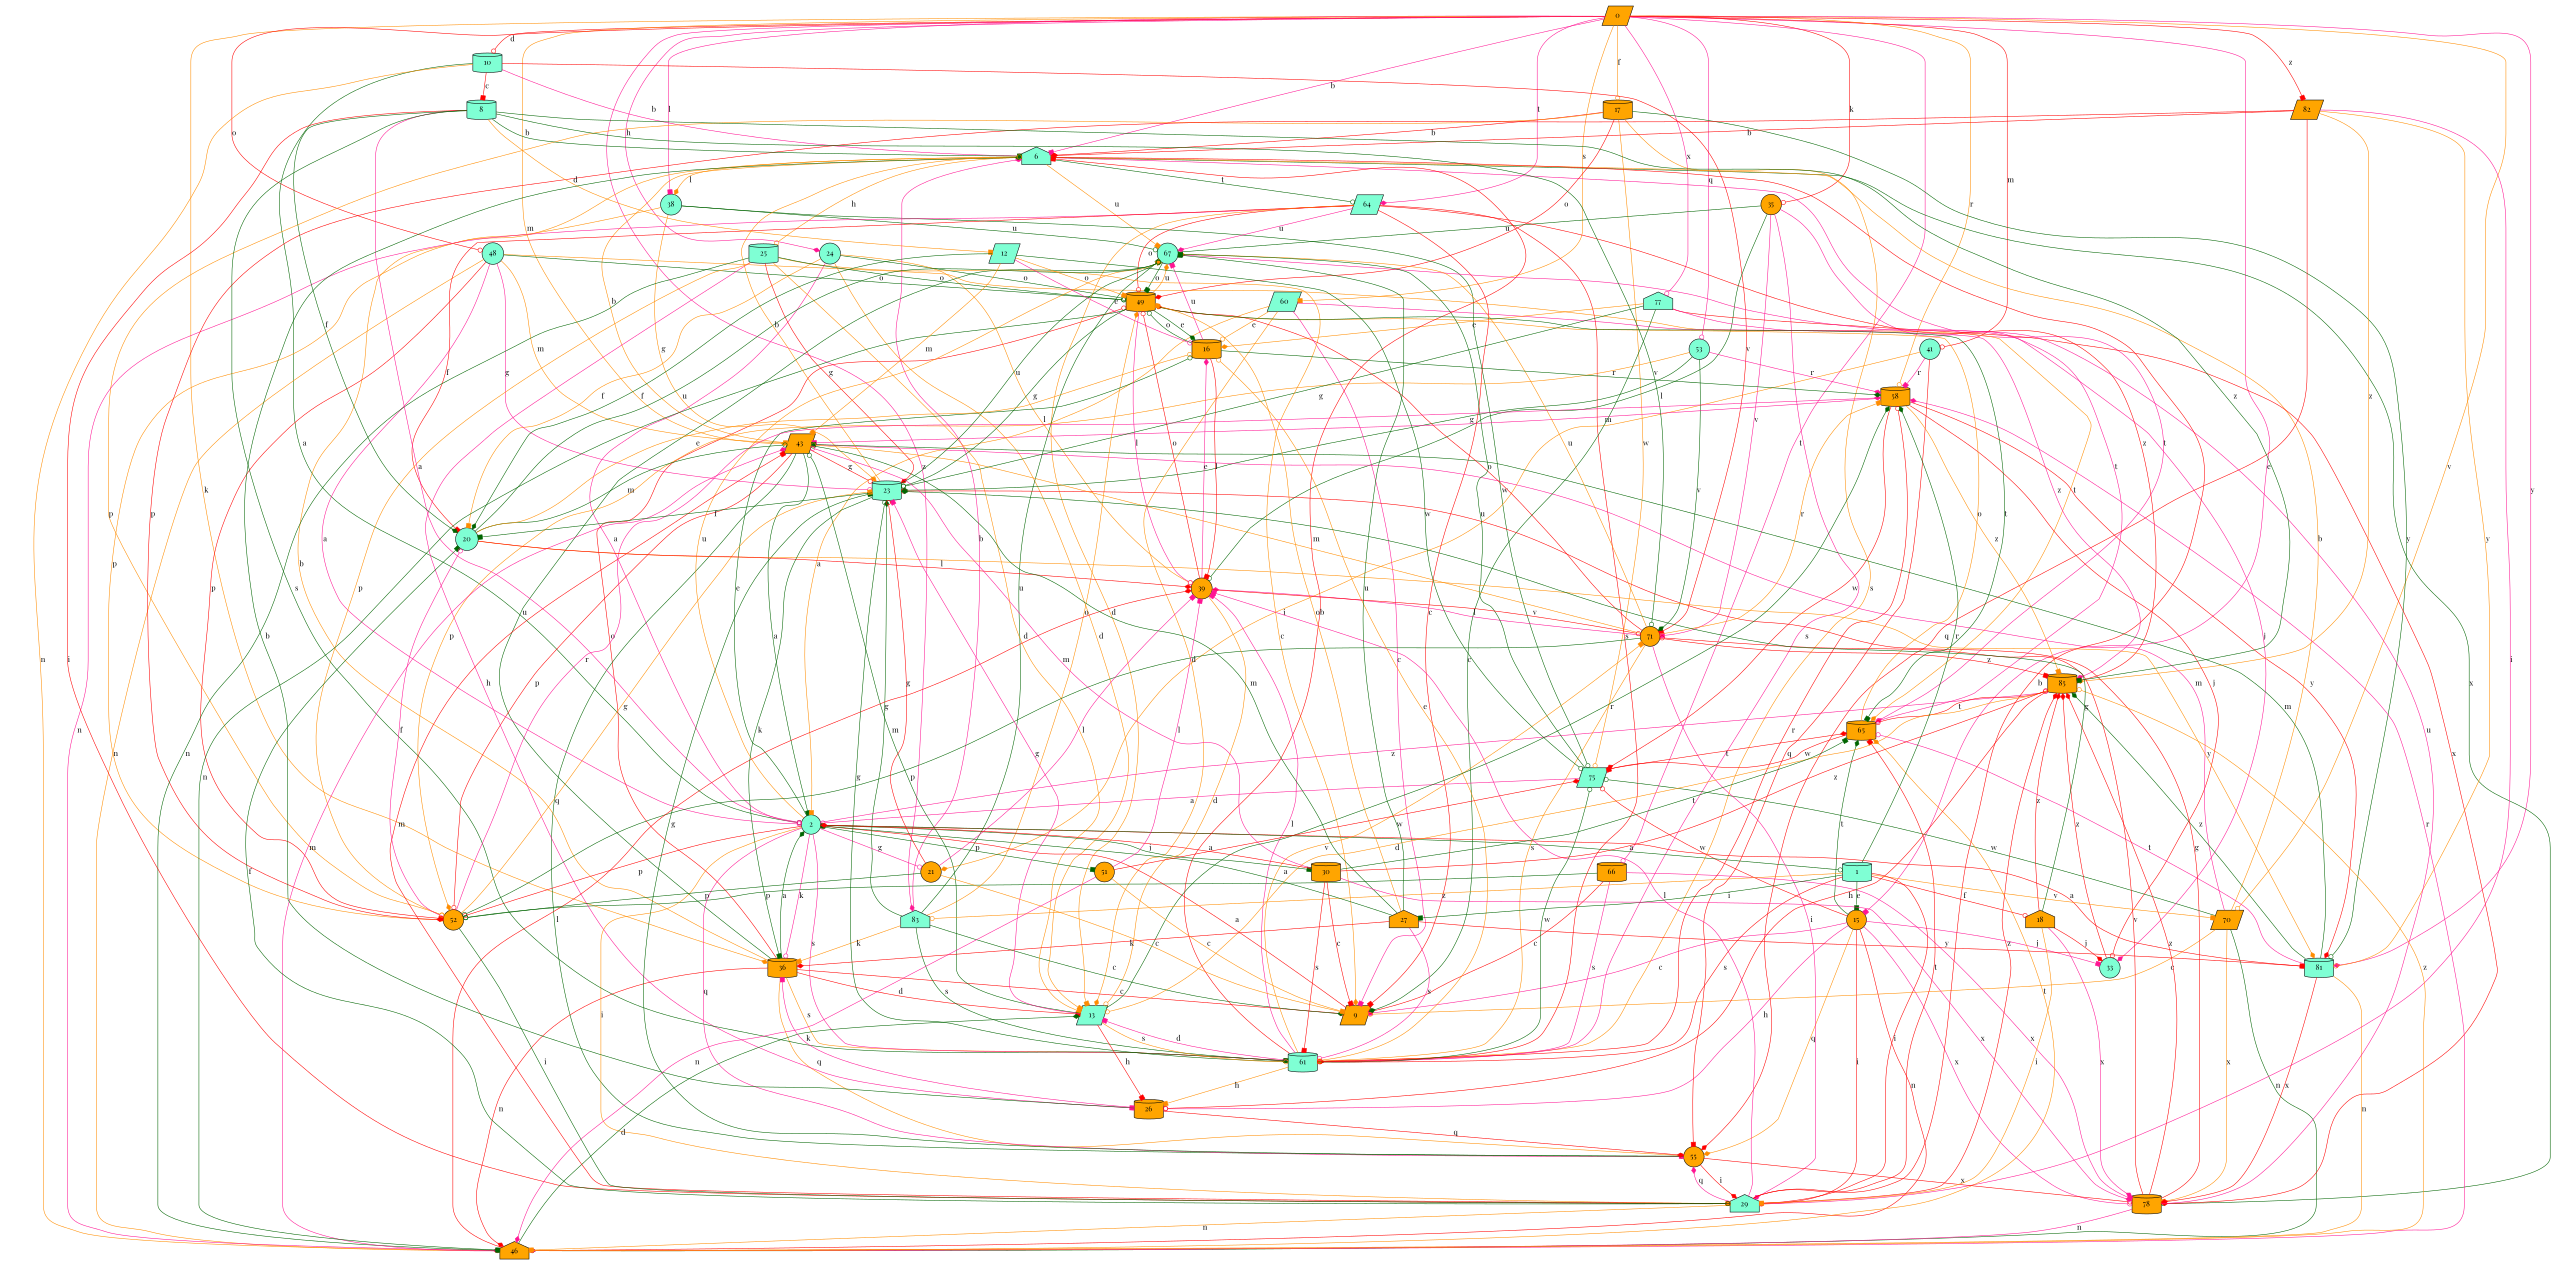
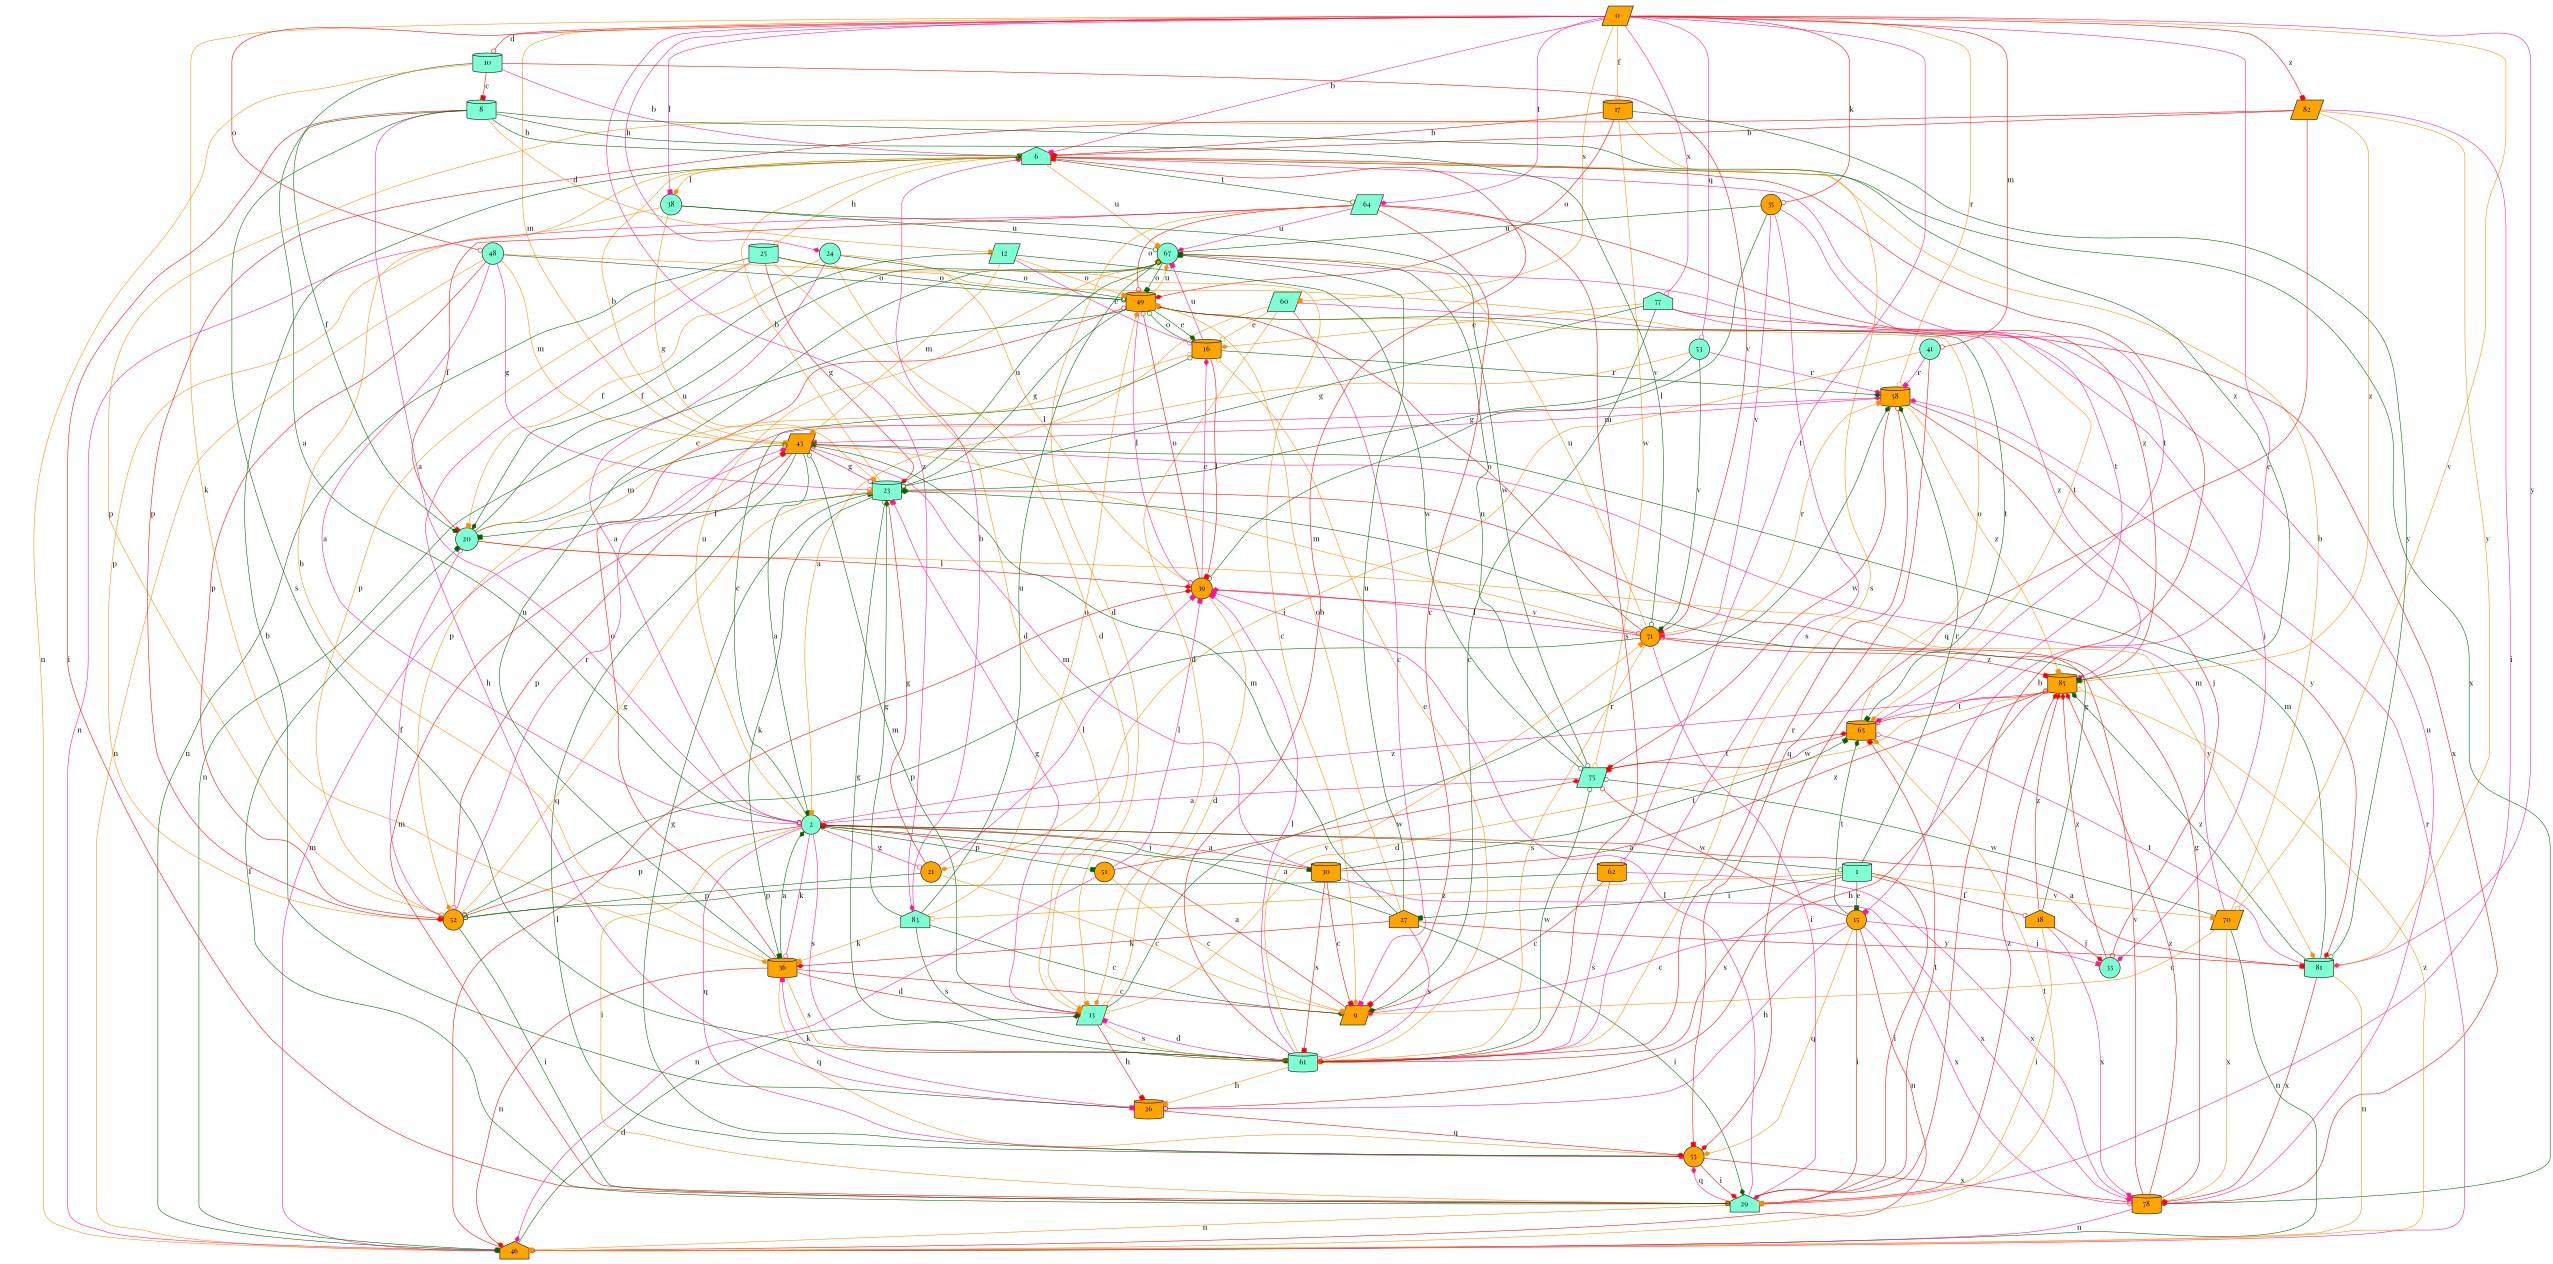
node "66": label "66" -> "62"
edge "27" -> "29": added, label "i"
